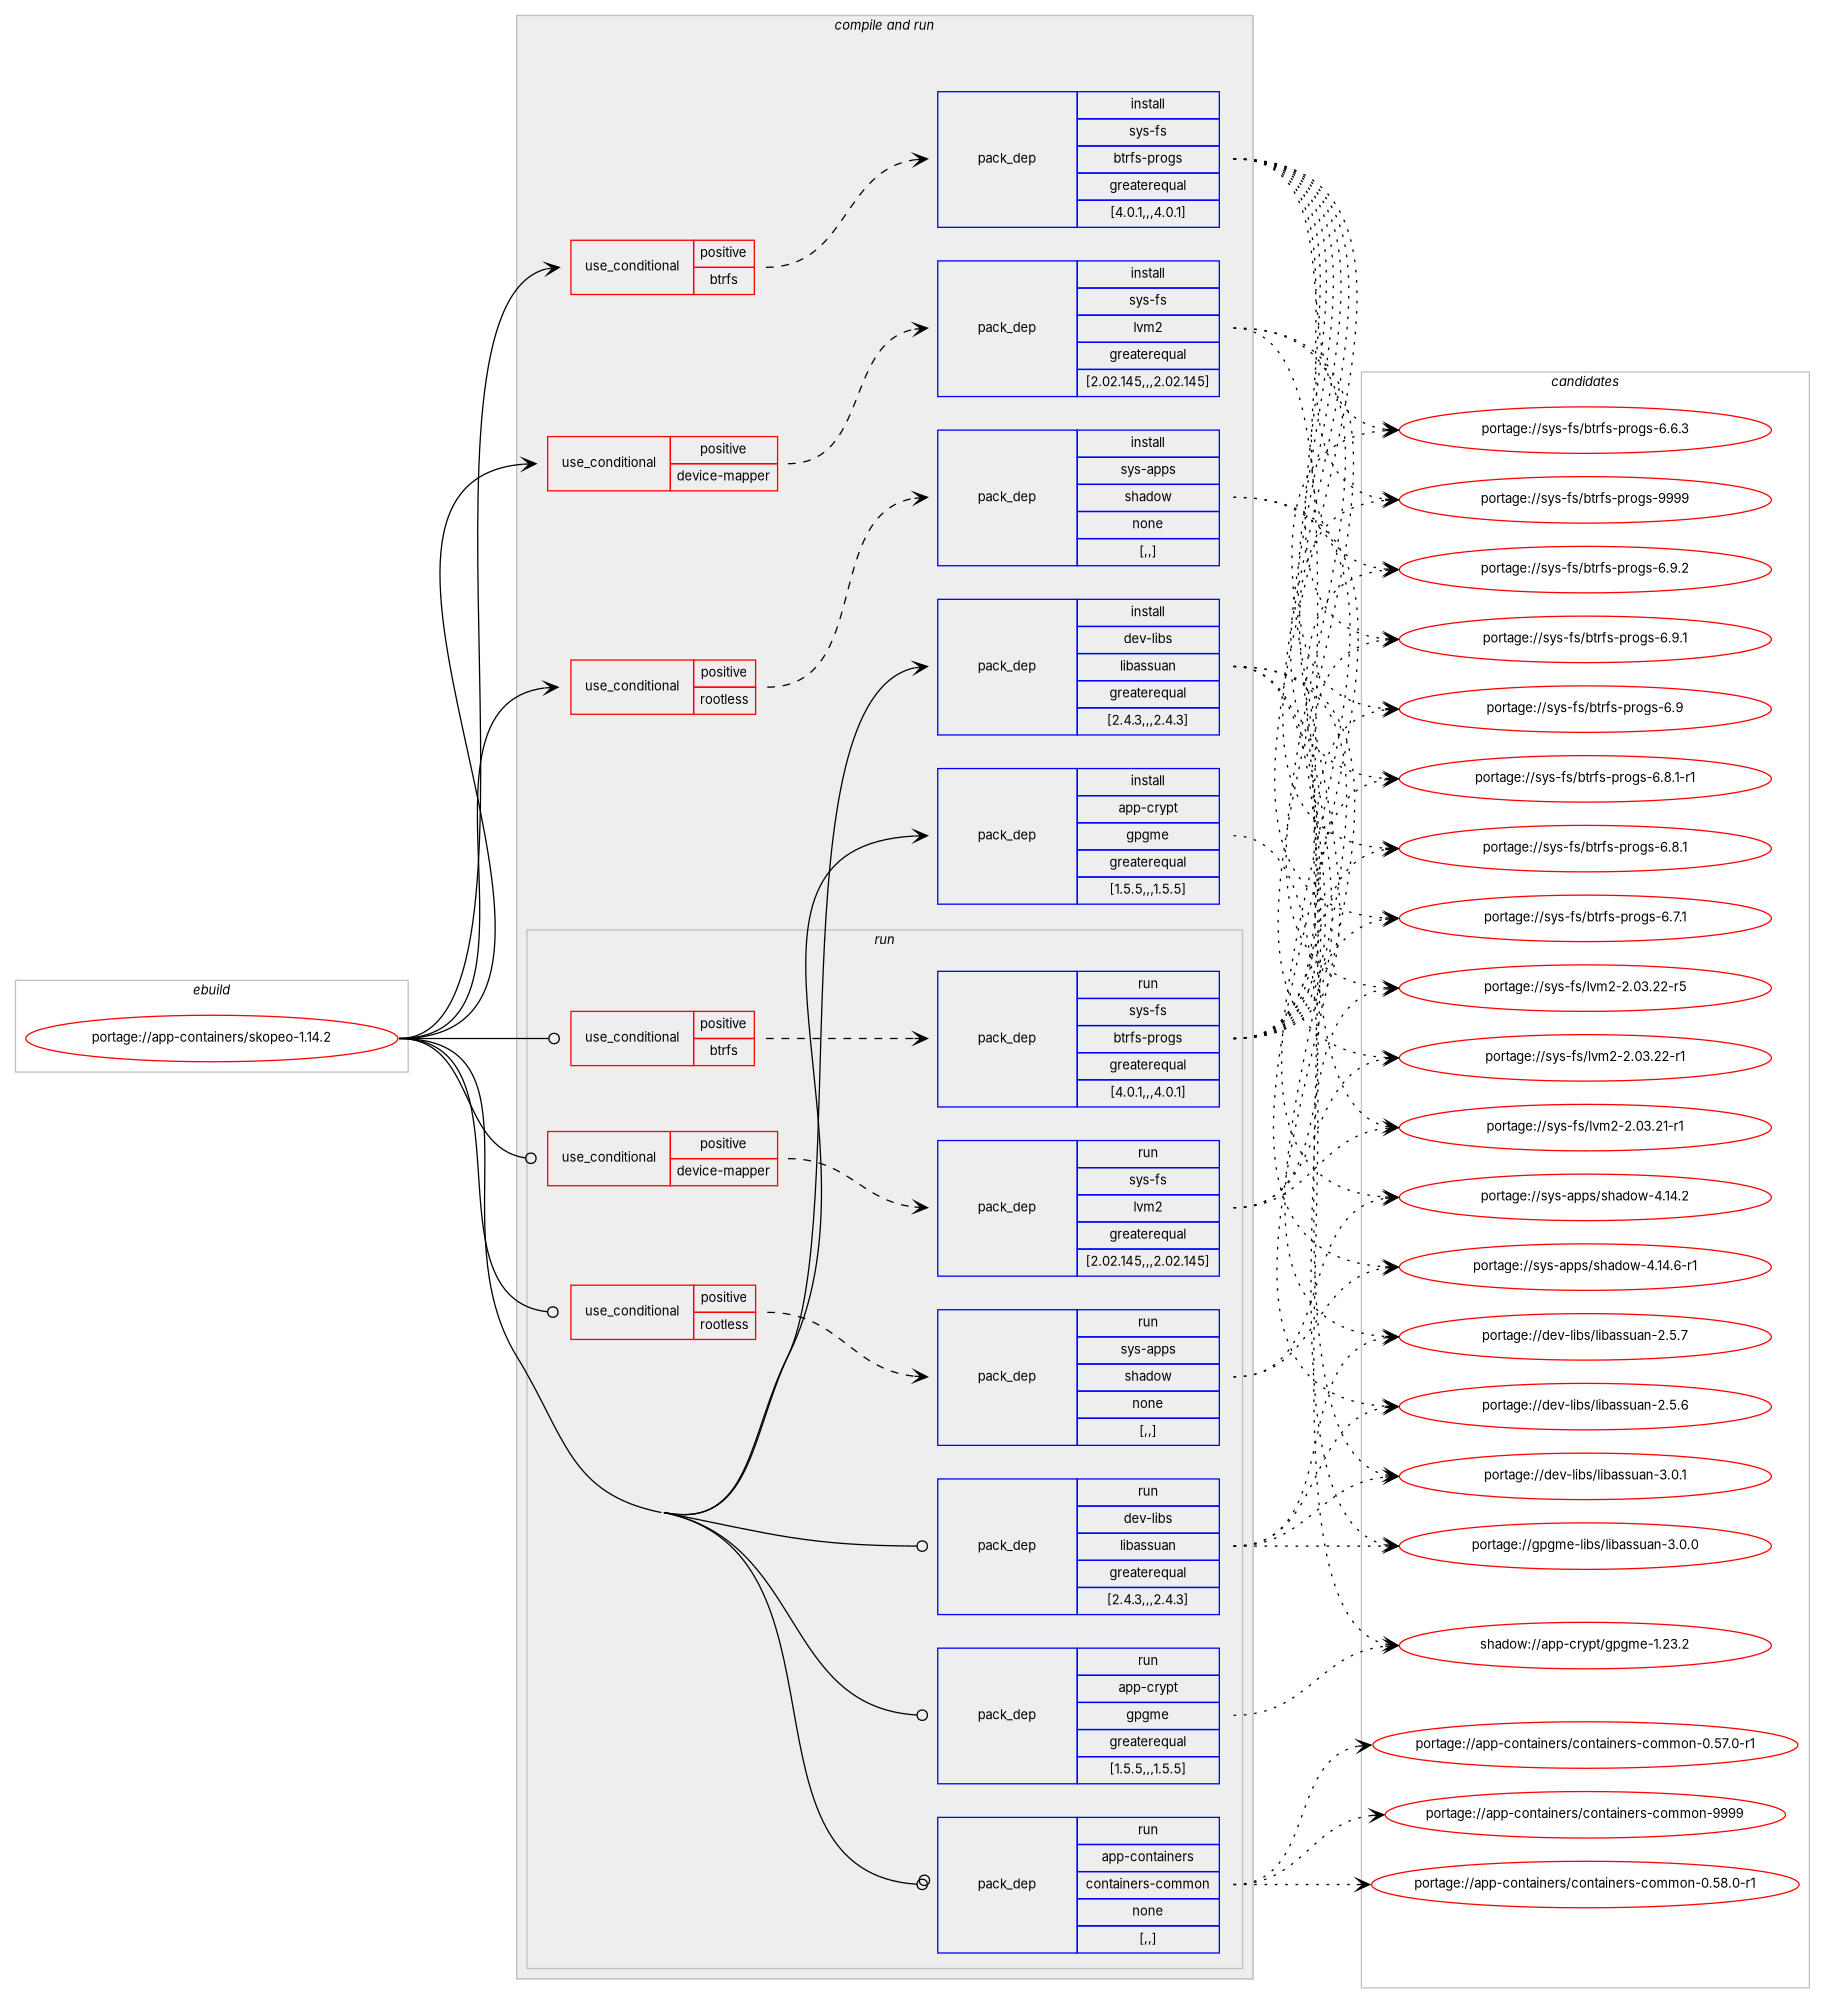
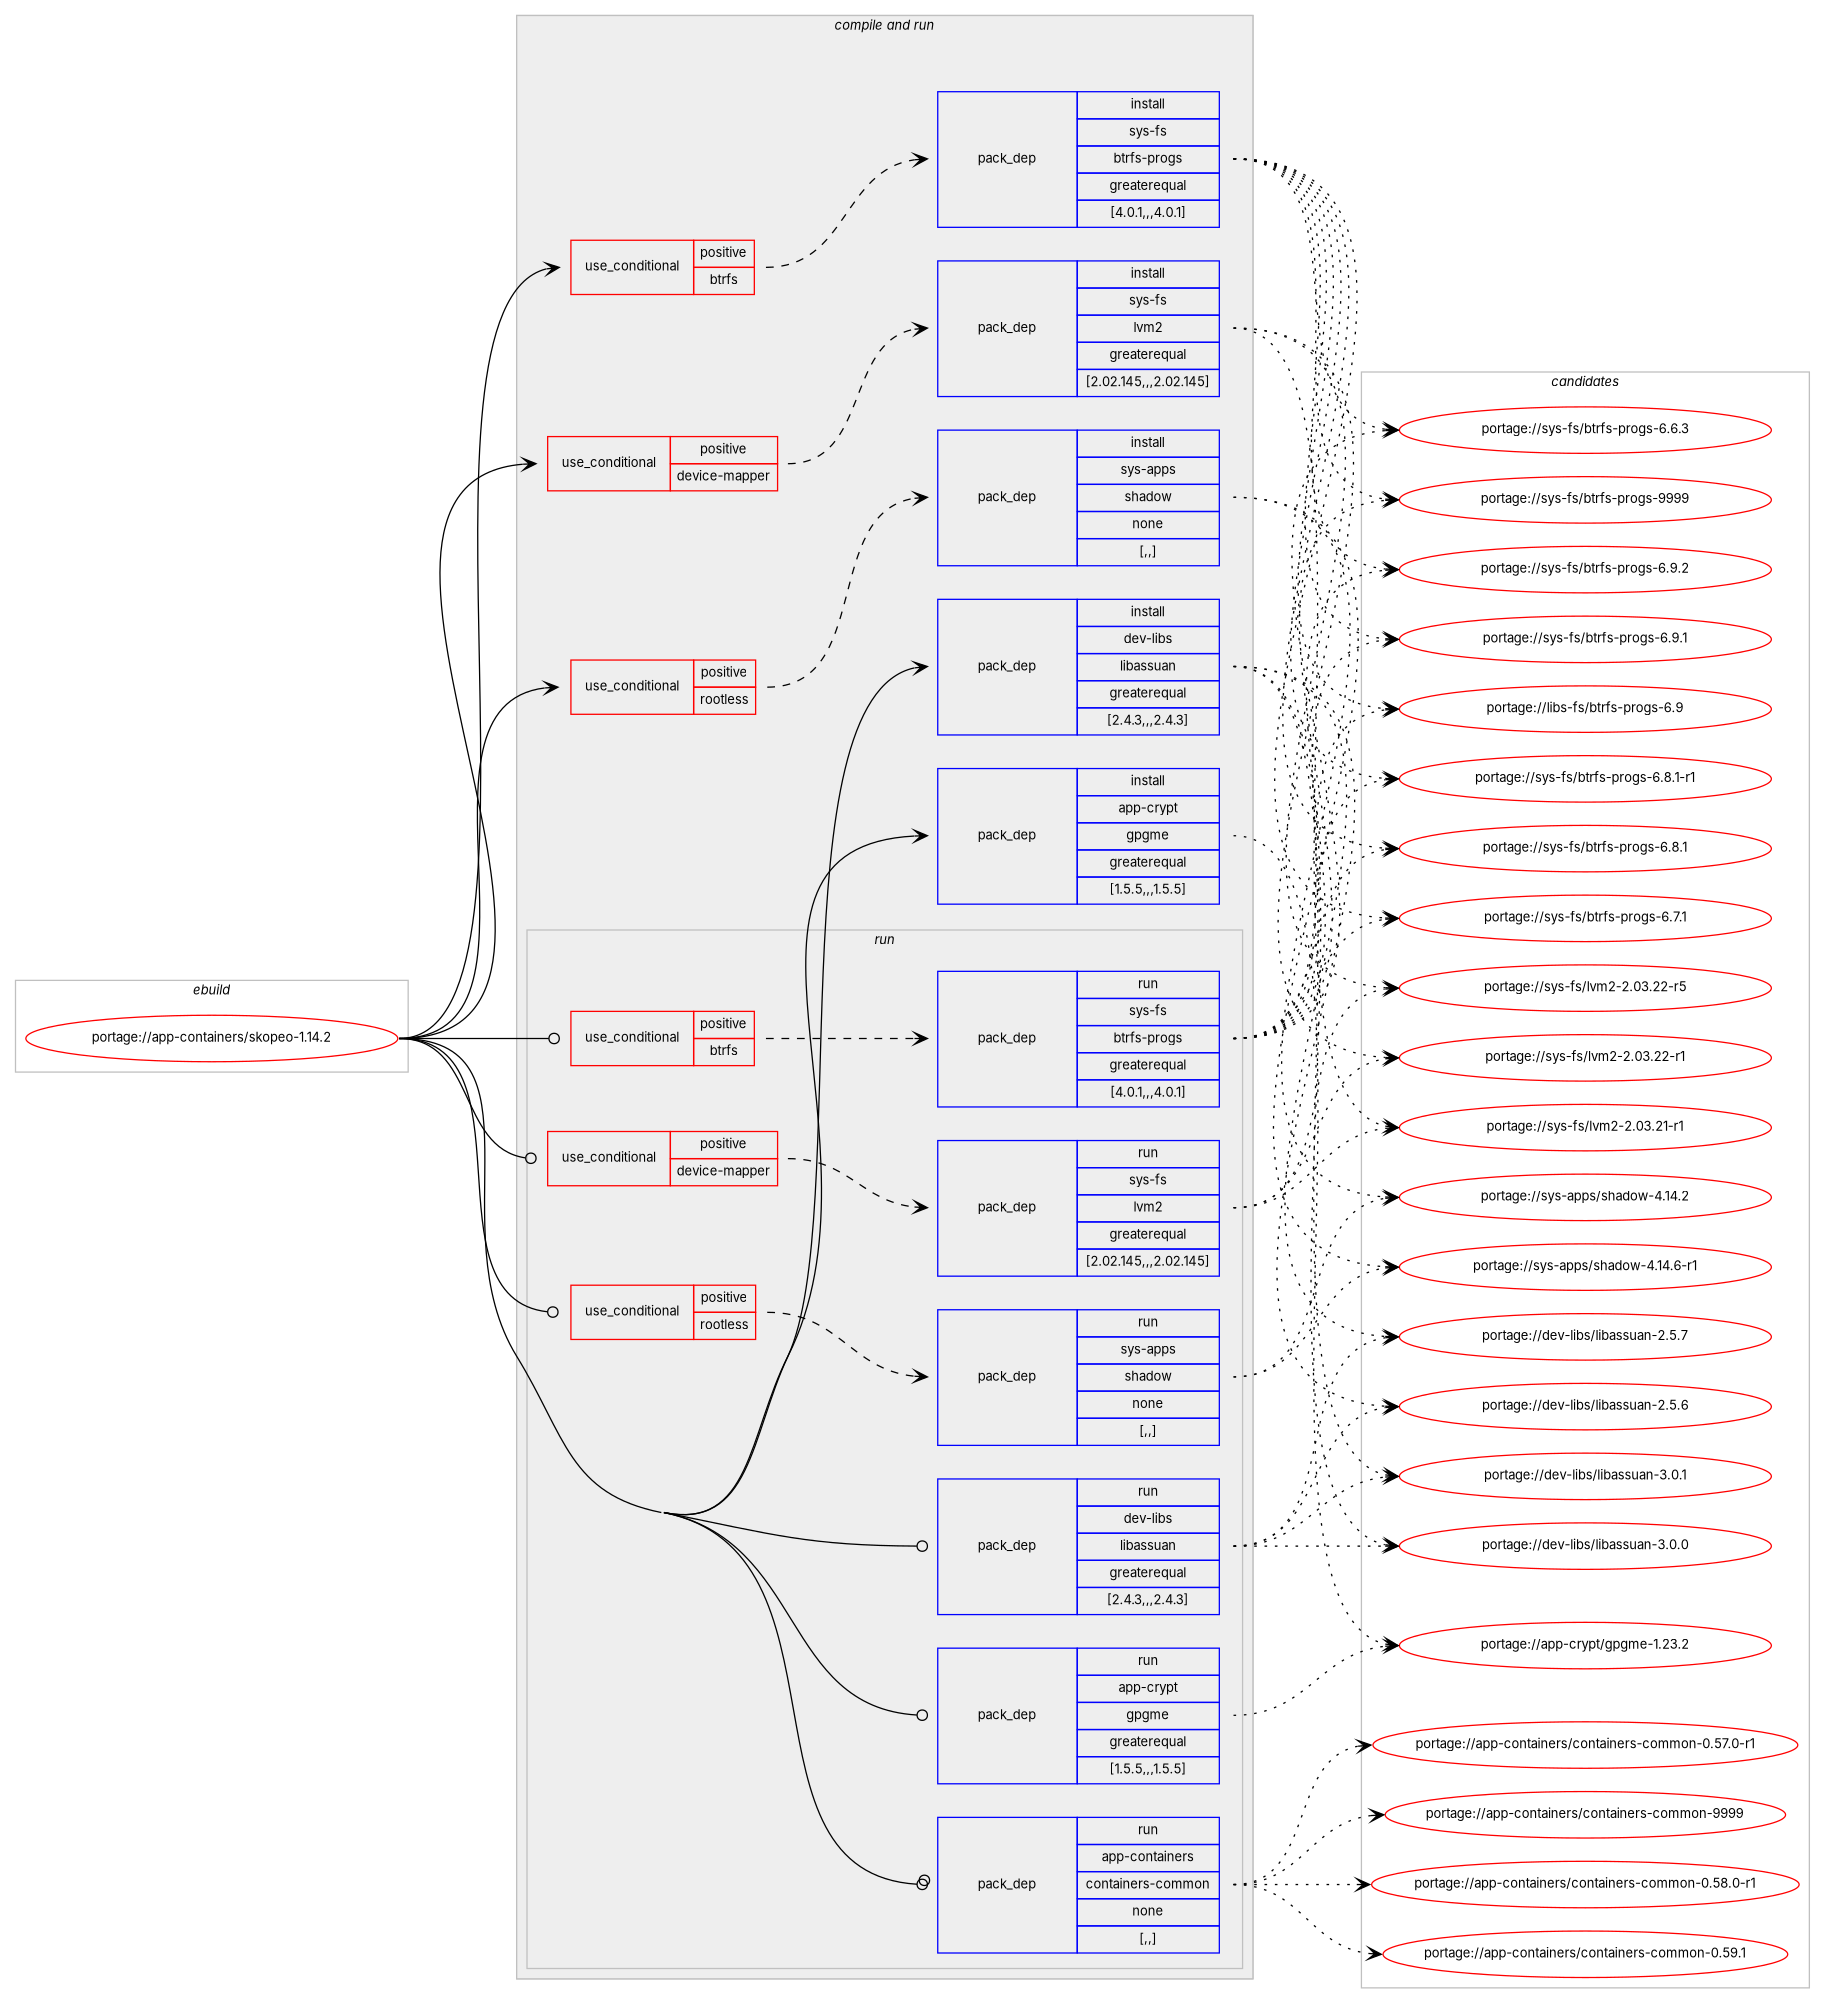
node "portage://sys-fs/btrfs-progs-6.9": label "portage://sys-fs/btrfs-progs-6.9" -> "portage://libs-fs/btrfs-progs-6.9"
node "portage://gpgme-libs/libassuan-3.0.0": label "portage://gpgme-libs/libassuan-3.0.0" -> "portage://dev-libs/libassuan-3.0.0"
node "shadow://app-crypt/gpgme-1.23.2": label "shadow://app-crypt/gpgme-1.23.2" -> "portage://app-crypt/gpgme-1.23.2"
node "portage://app-containers/containers-common-0.59.1": added
